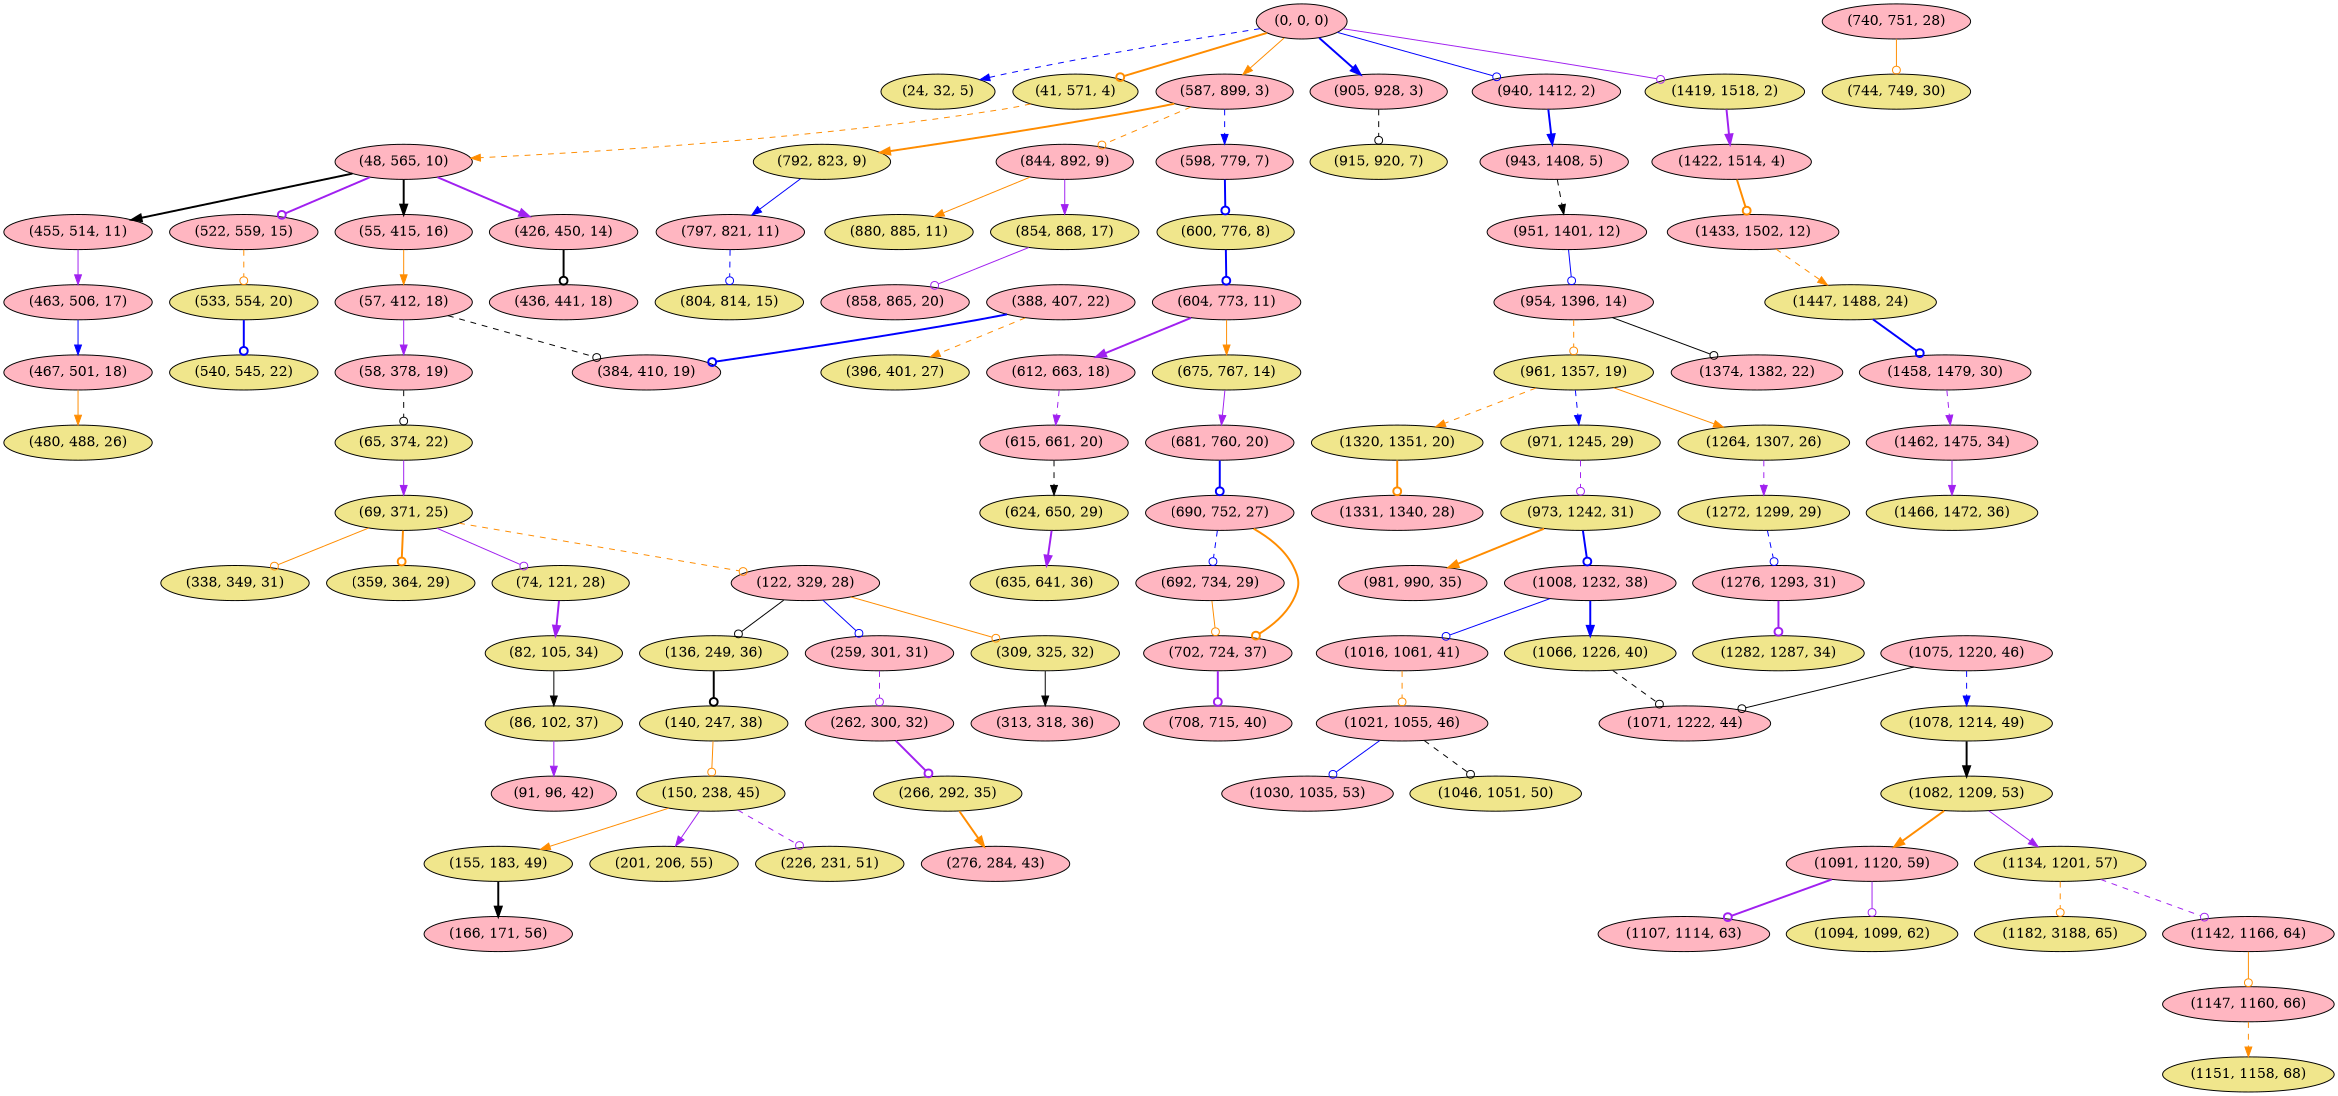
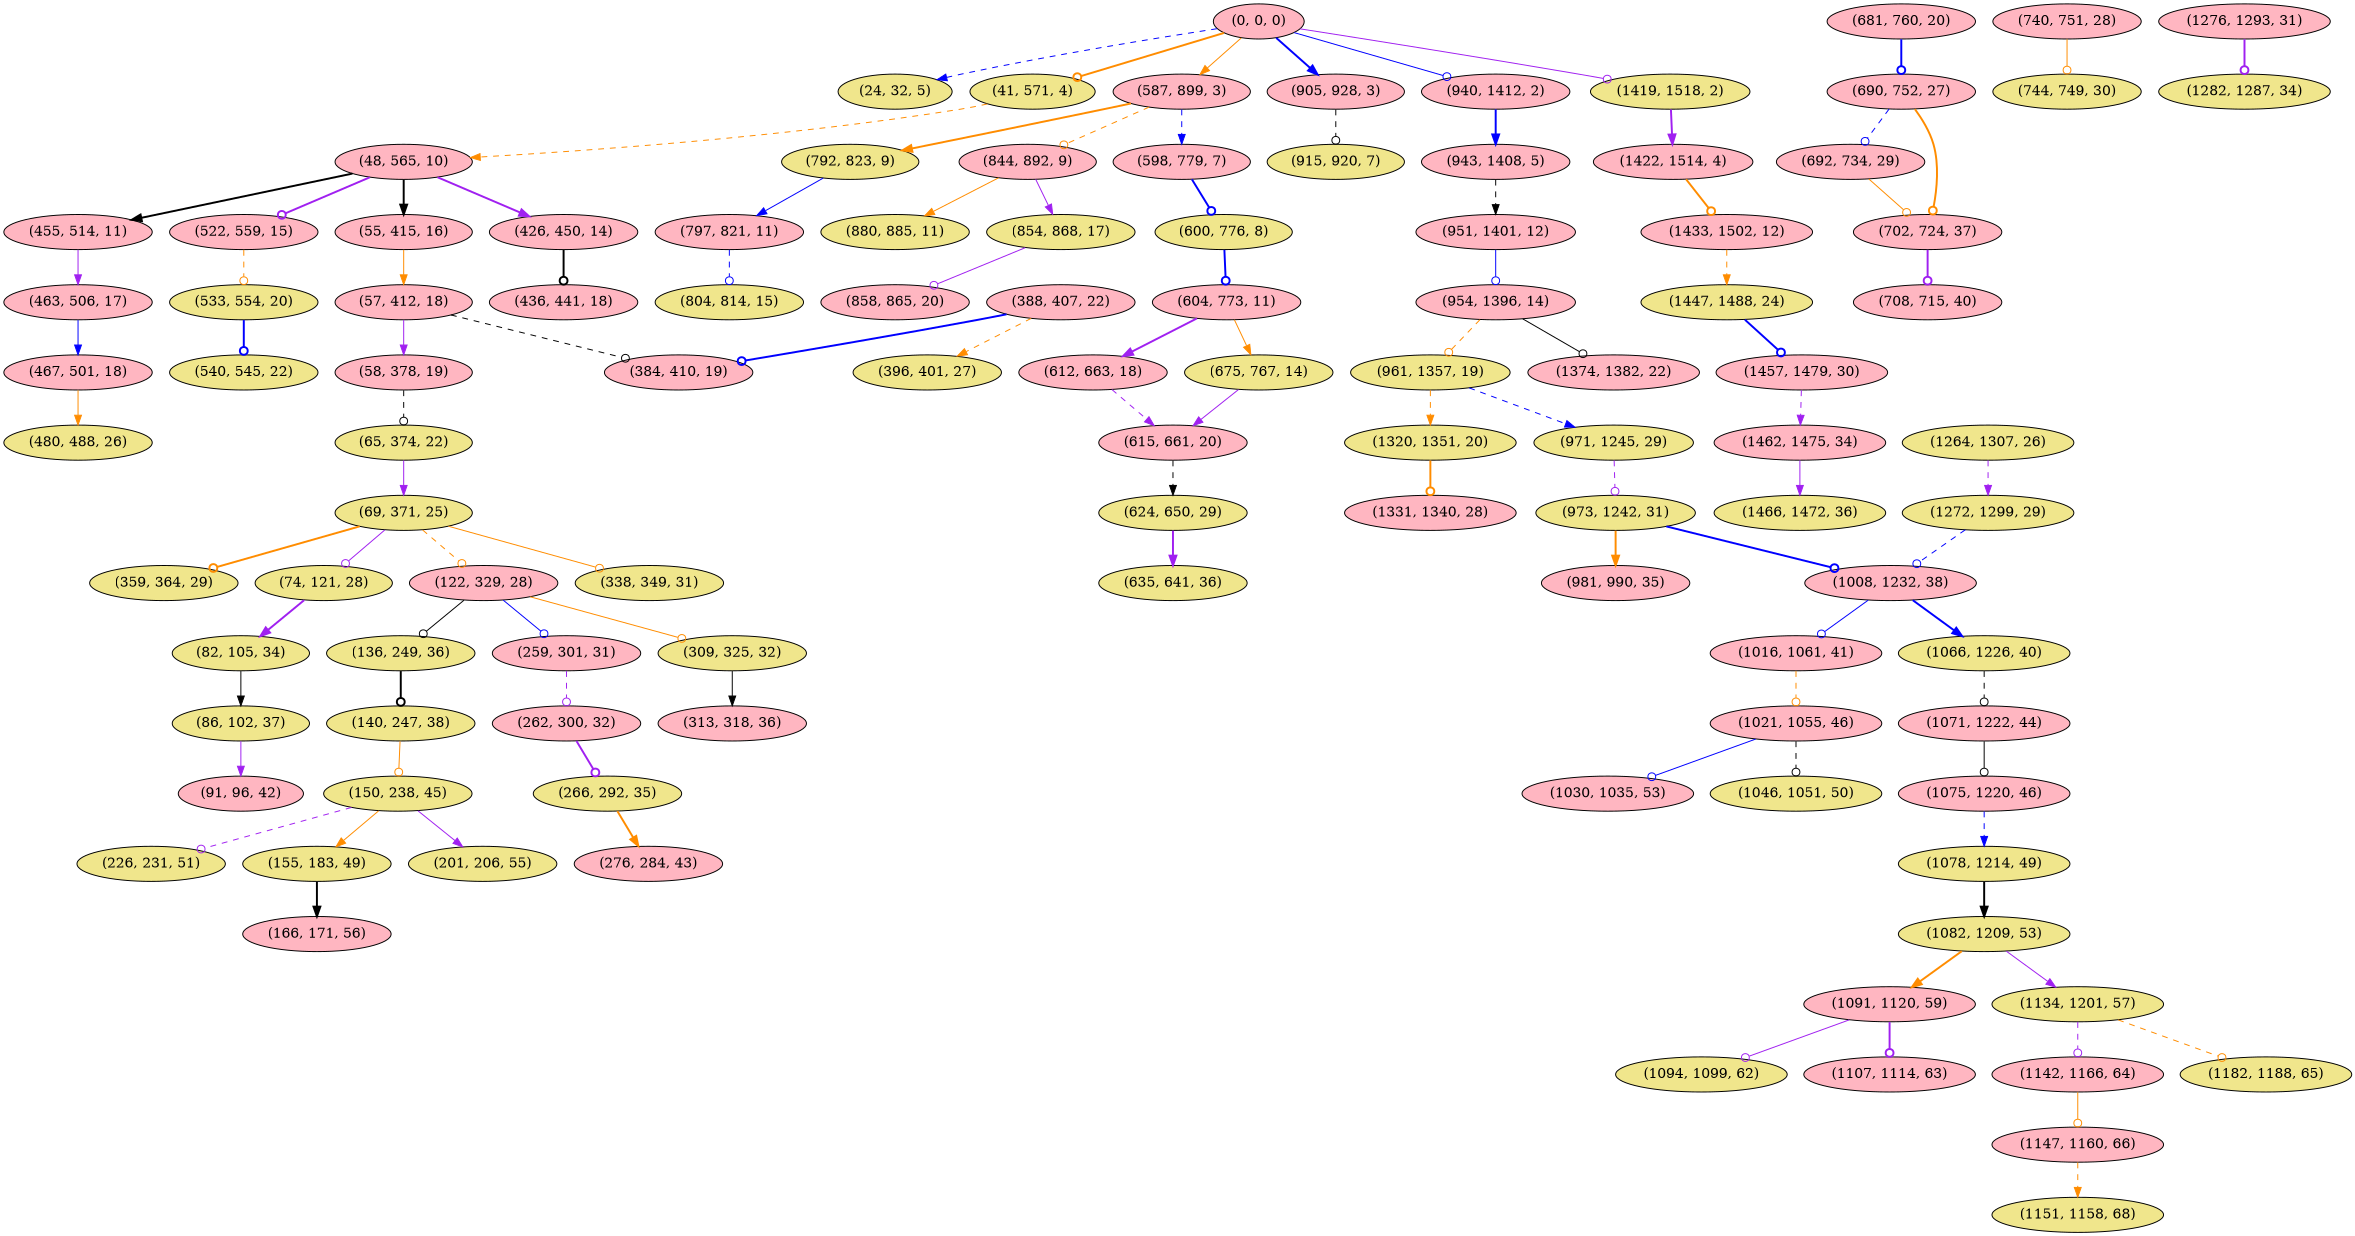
node "(1458, 1479, 30)": label "(1458, 1479, 30)" -> "(1457, 1479, 30)"
edge "(675, 767, 14)" -> "(681, 760, 20)": now "(675, 767, 14)" -> "(615, 661, 20)"
edge "(961, 1357, 19)" -> "(1264, 1307, 26)": removed
edge "(1272, 1299, 29)" -> "(1276, 1293, 31)": now "(1272, 1299, 29)" -> "(1008, 1232, 38)"
edge "(1075, 1220, 46)" -> "(1071, 1222, 44)": reversed
node "(1182, 3188, 65)": label "(1182, 3188, 65)" -> "(1182, 1188, 65)"
